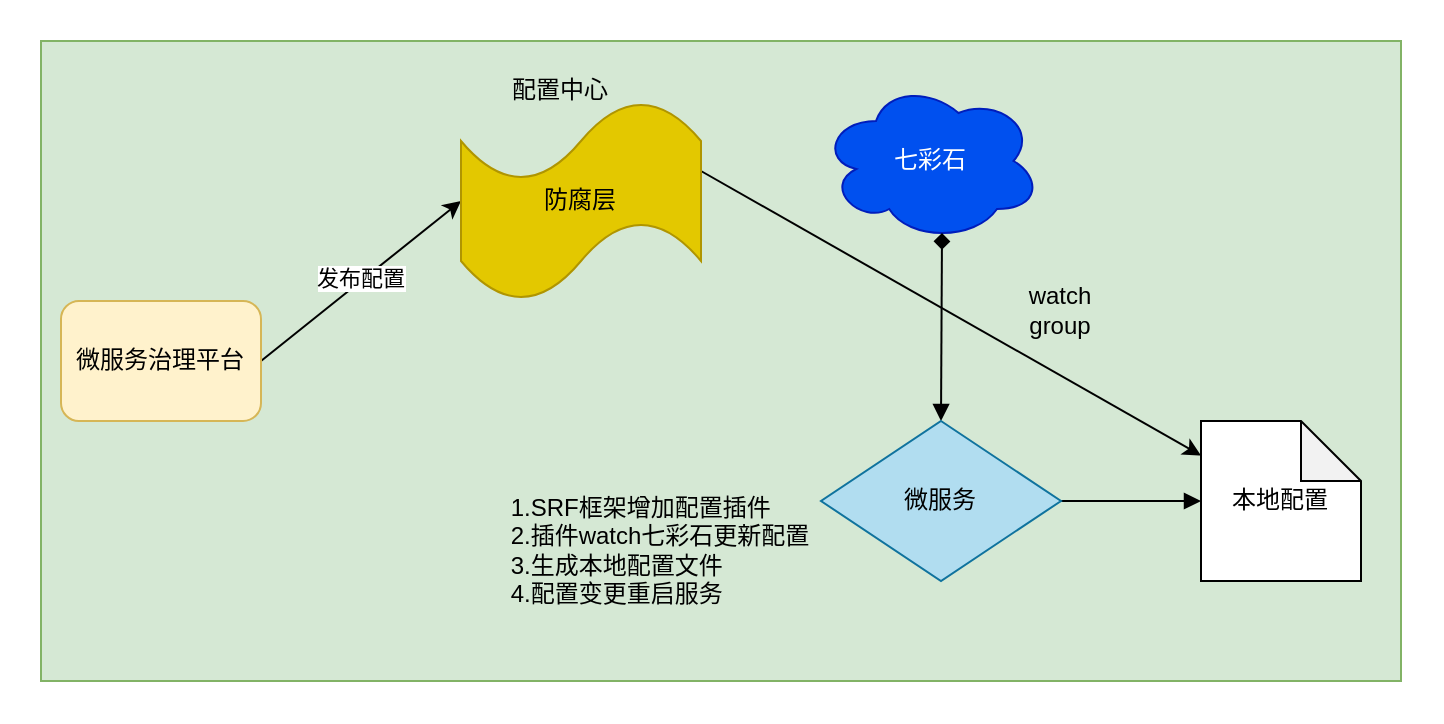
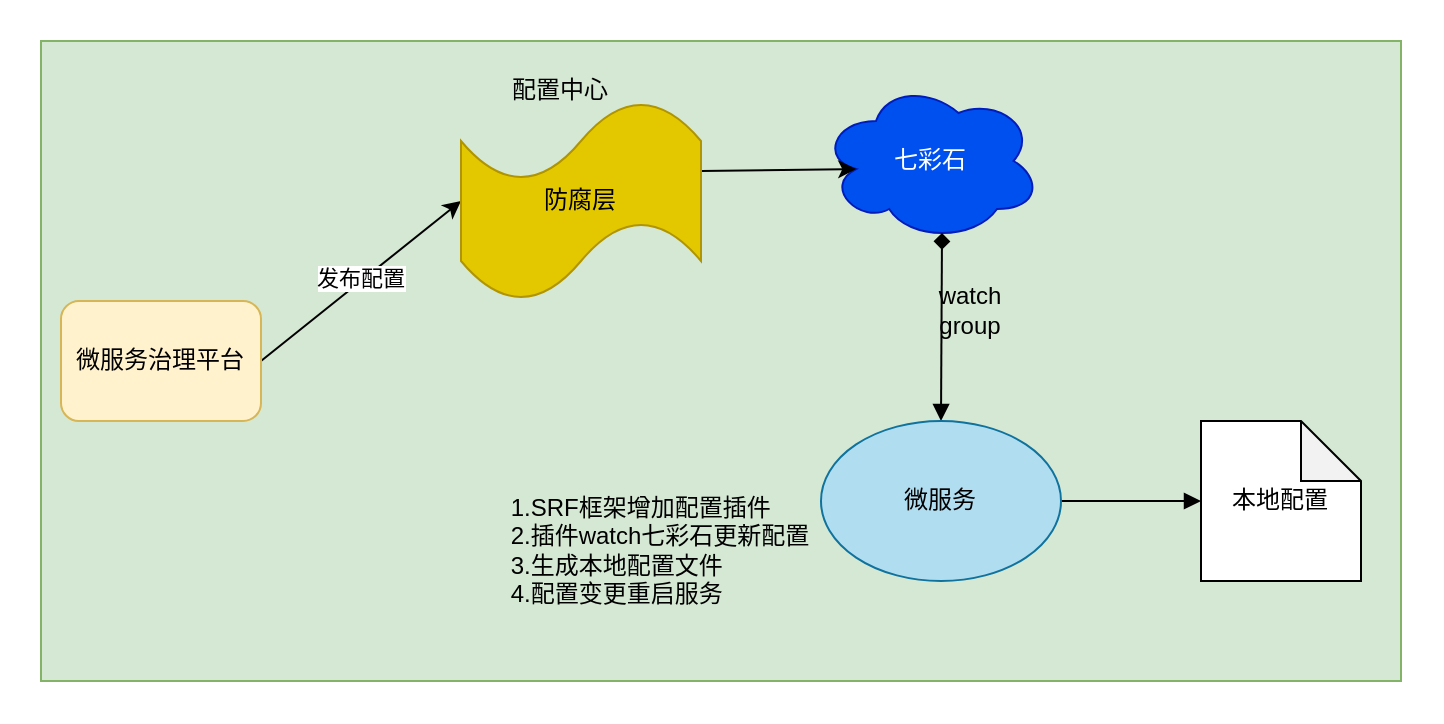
node "watch group": moved (1061, 311) -> (971, 311)
edge "防腐层" -> "本地配置": now "防腐层" -> "七彩石"
node "微服务": shape diamond -> ellipse
